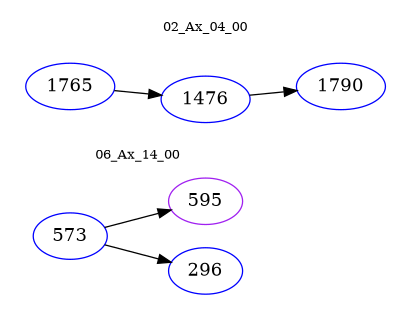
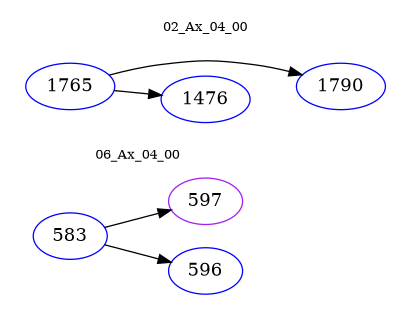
edge "1476" -> "1790": now "1765" -> "1790"
cluster "06_Ax_14_00": label "06_Ax_14_00" -> "06_Ax_04_00"
node "595": label "595" -> "597"
node "573": label "573" -> "583"
node "296": label "296" -> "596"
